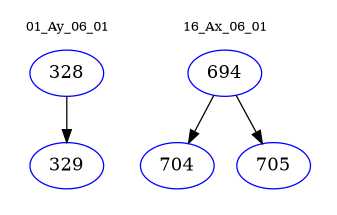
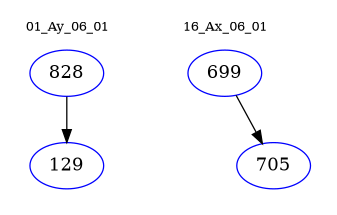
node "328": label "328" -> "828"
node "694": label "694" -> "699"
node "329": label "329" -> "129"
node "704": removed
